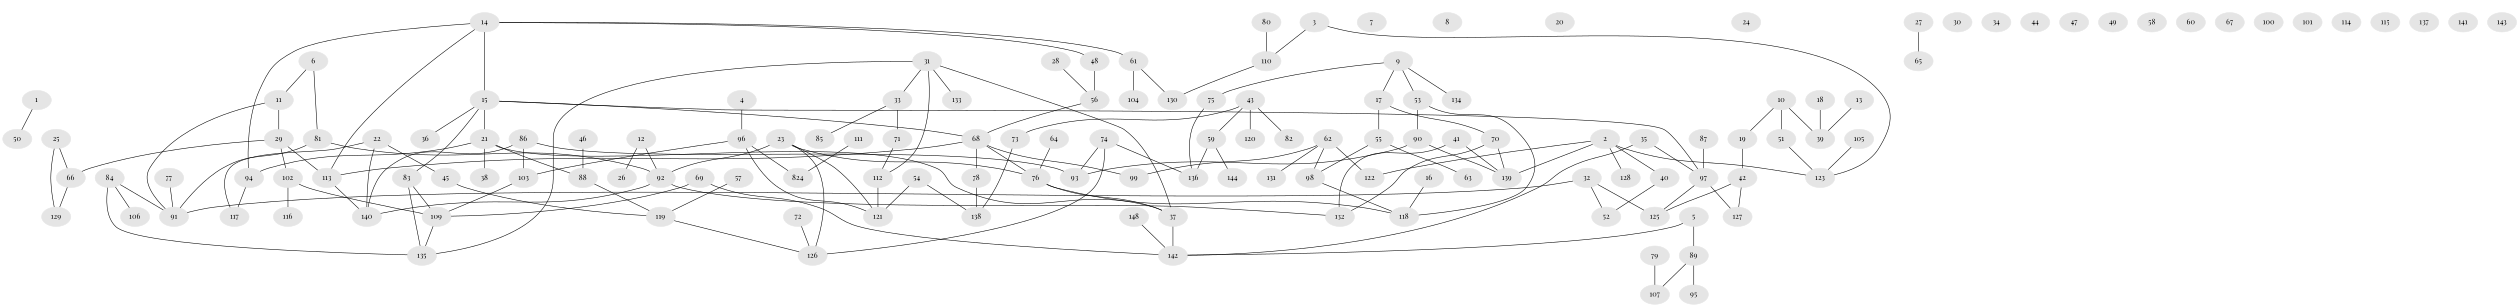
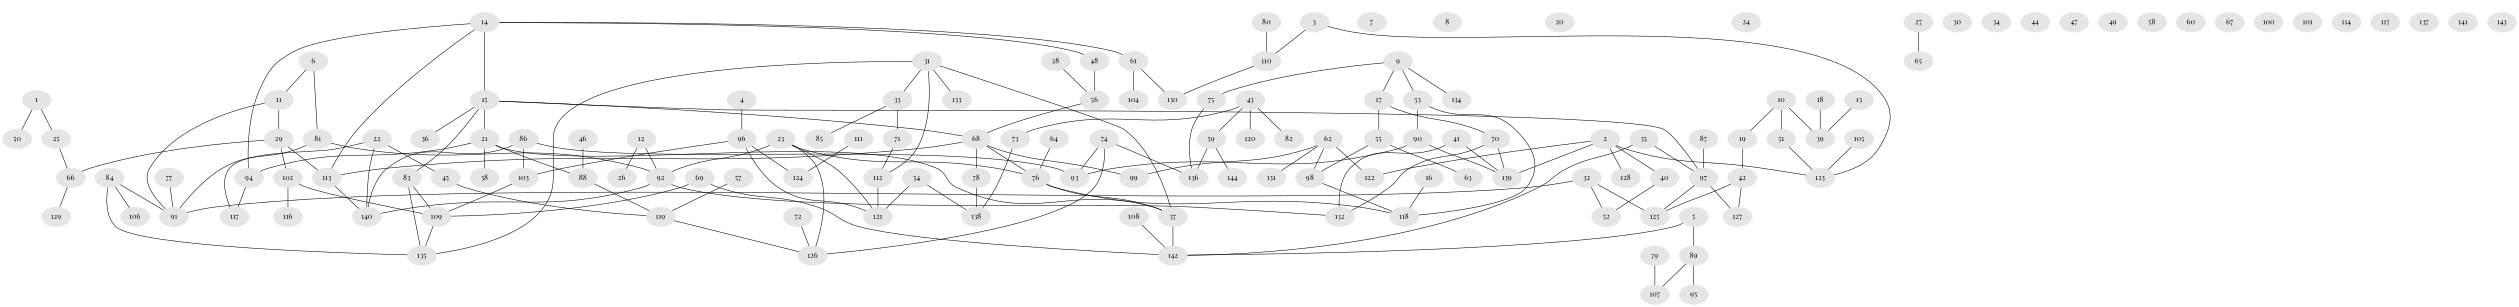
edge "25" -- "129": now "25" -- "1"
node "824": label "824" -> "124"
node "148": label "148" -> "108"
